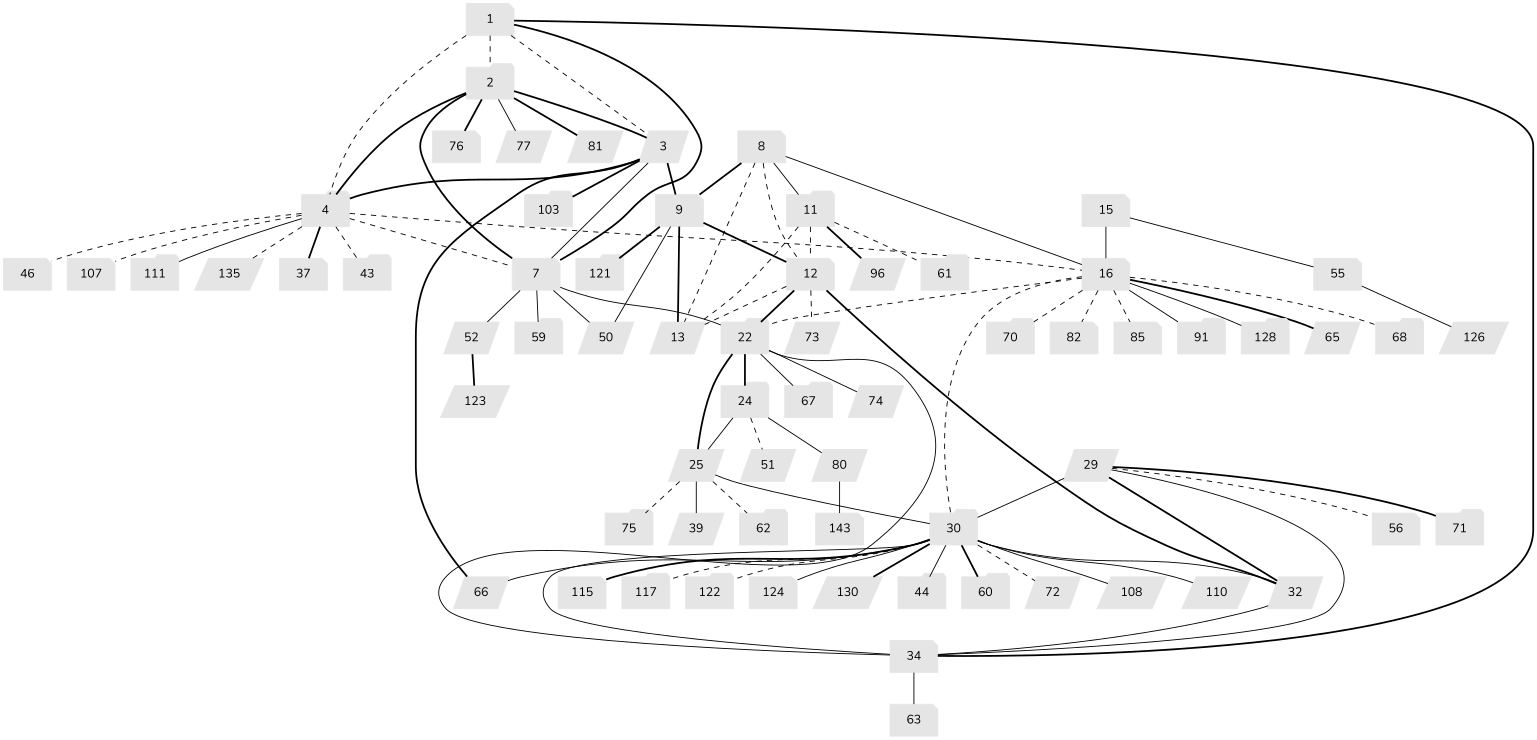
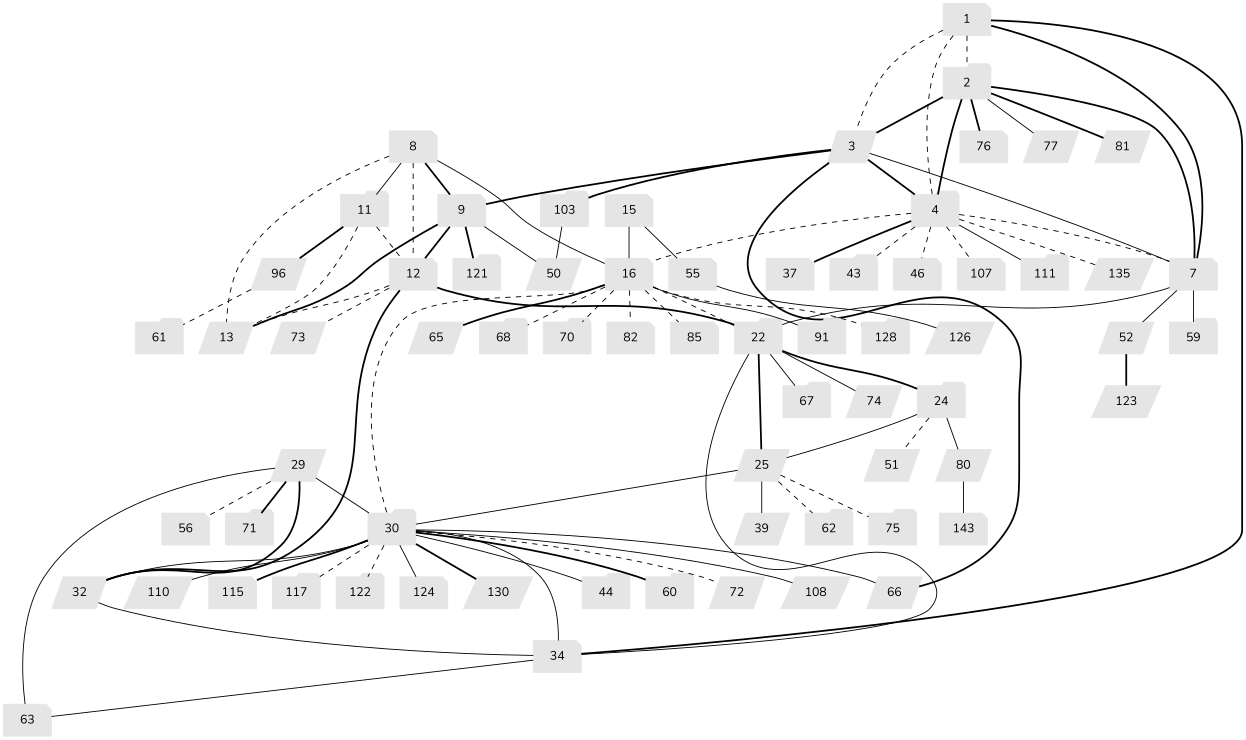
edge "11" -- "61": now "96" -- "61"
edge "16" -- "128": style solid -> dashed
edge "7" -- "50": now "103" -- "50"
edge "29" -- "34": now "29" -- "63"
